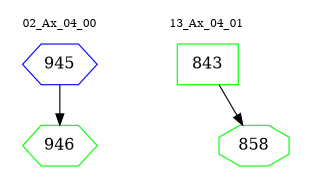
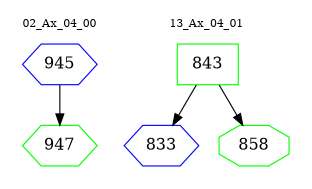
node "946": label "946" -> "947"
node "833": added
